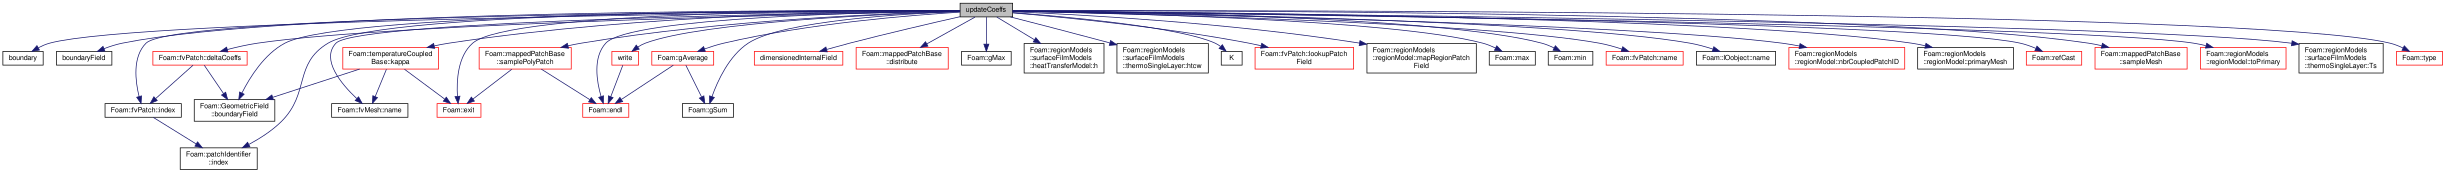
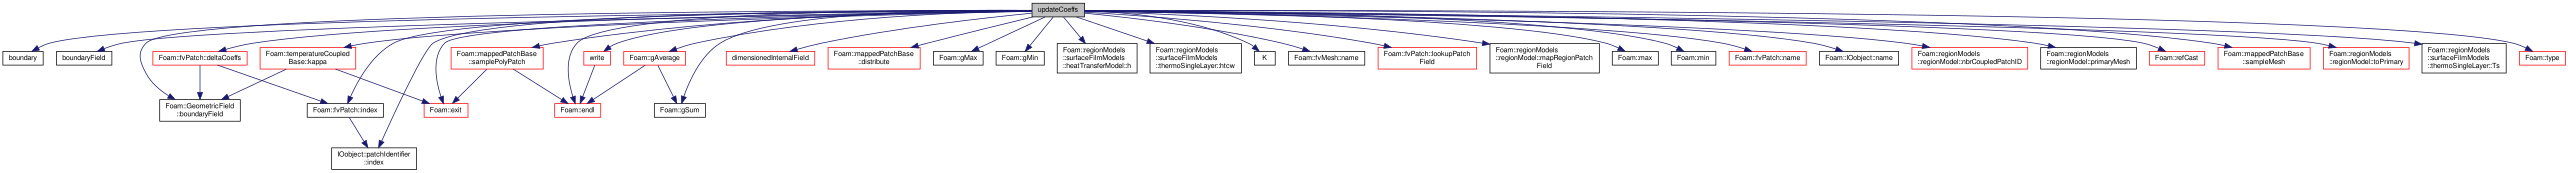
node "Foam::gMin": added
edge "Foam::temperatureCoupled Base::kappa" -> "Foam::fvMesh::name": removed
node "Foam::patchIdentifier ::index": label "Foam::patchIdentifier ::index" -> "IOobject::patchIdentifier ::index"
